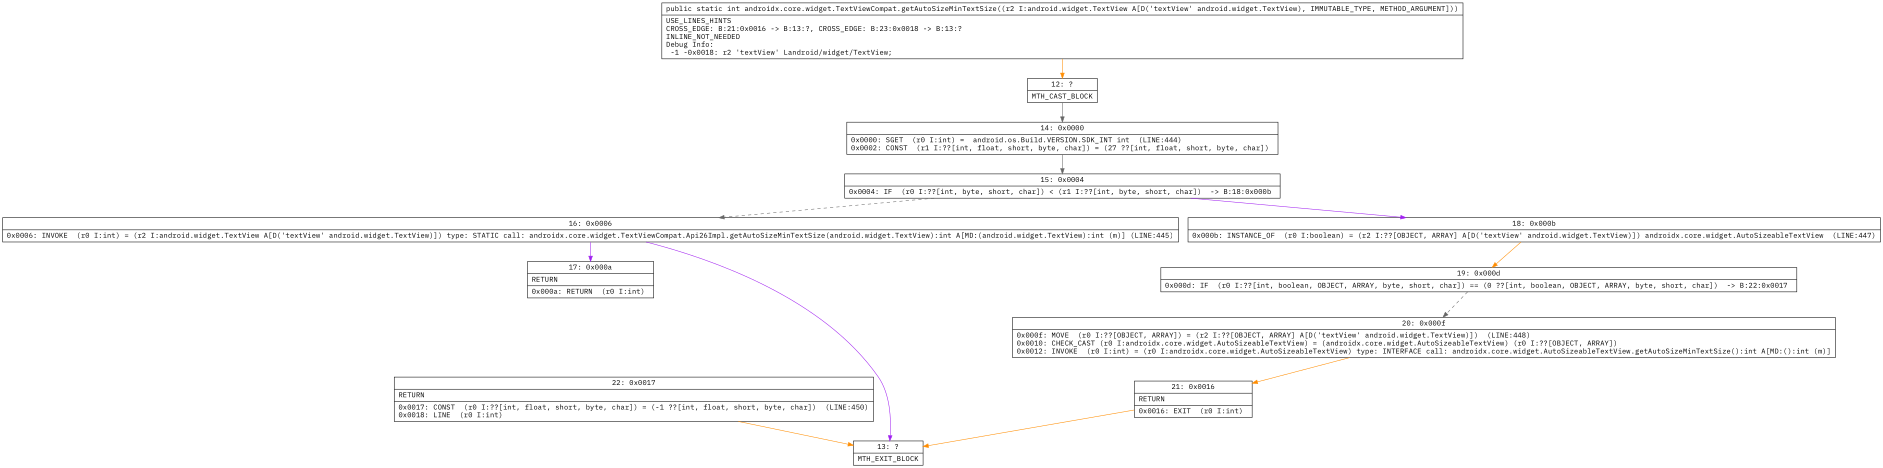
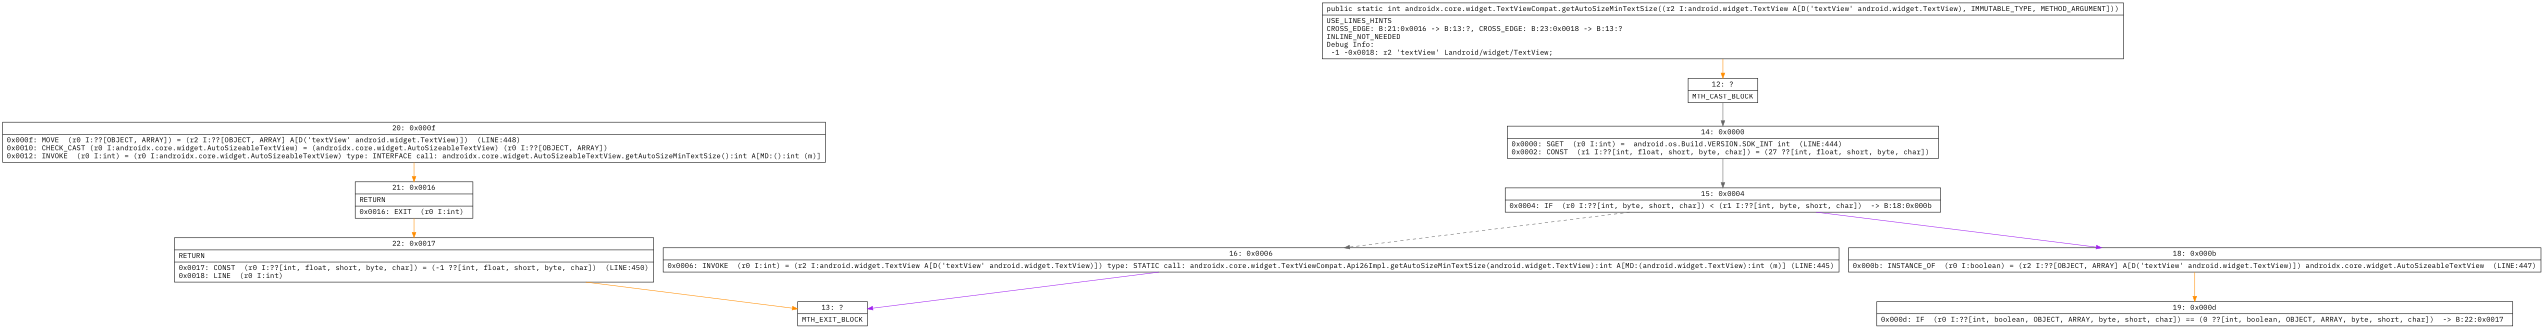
node "17: 0x000a": removed
edge "19: 0x000d" -> "20: 0x000f": removed
edge "21: 0x0016" -> "13: ?": now "21: 0x0016" -> "22: 0x0017"
